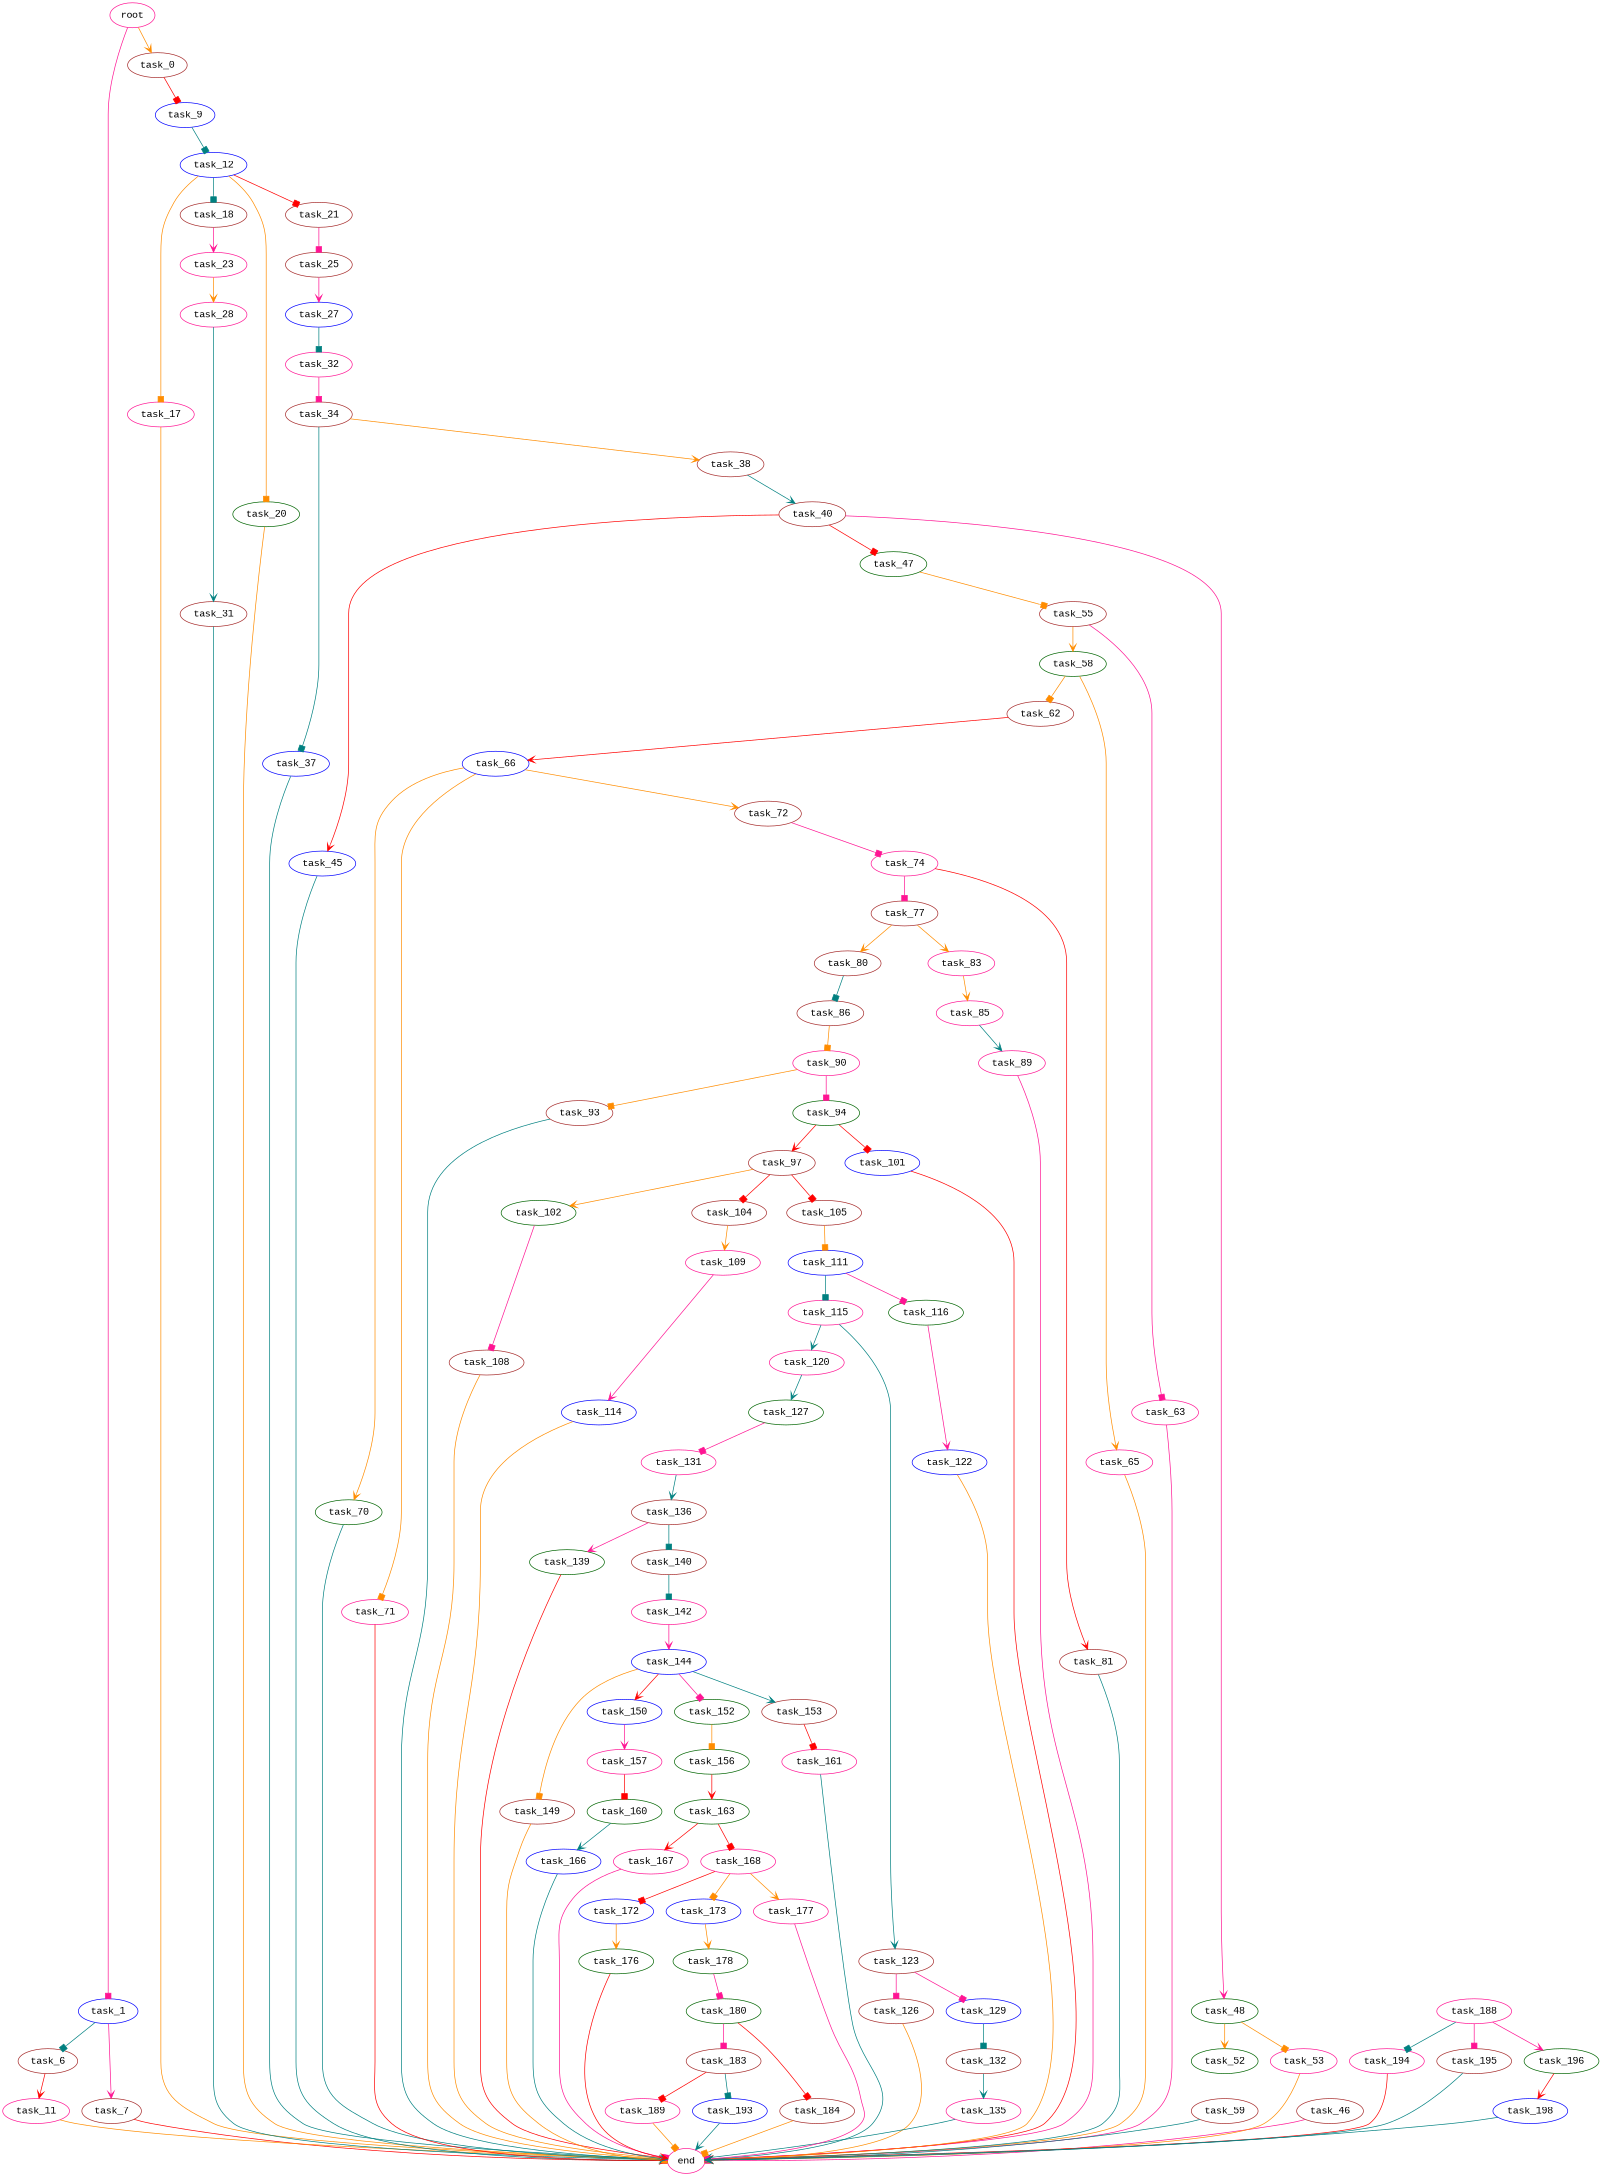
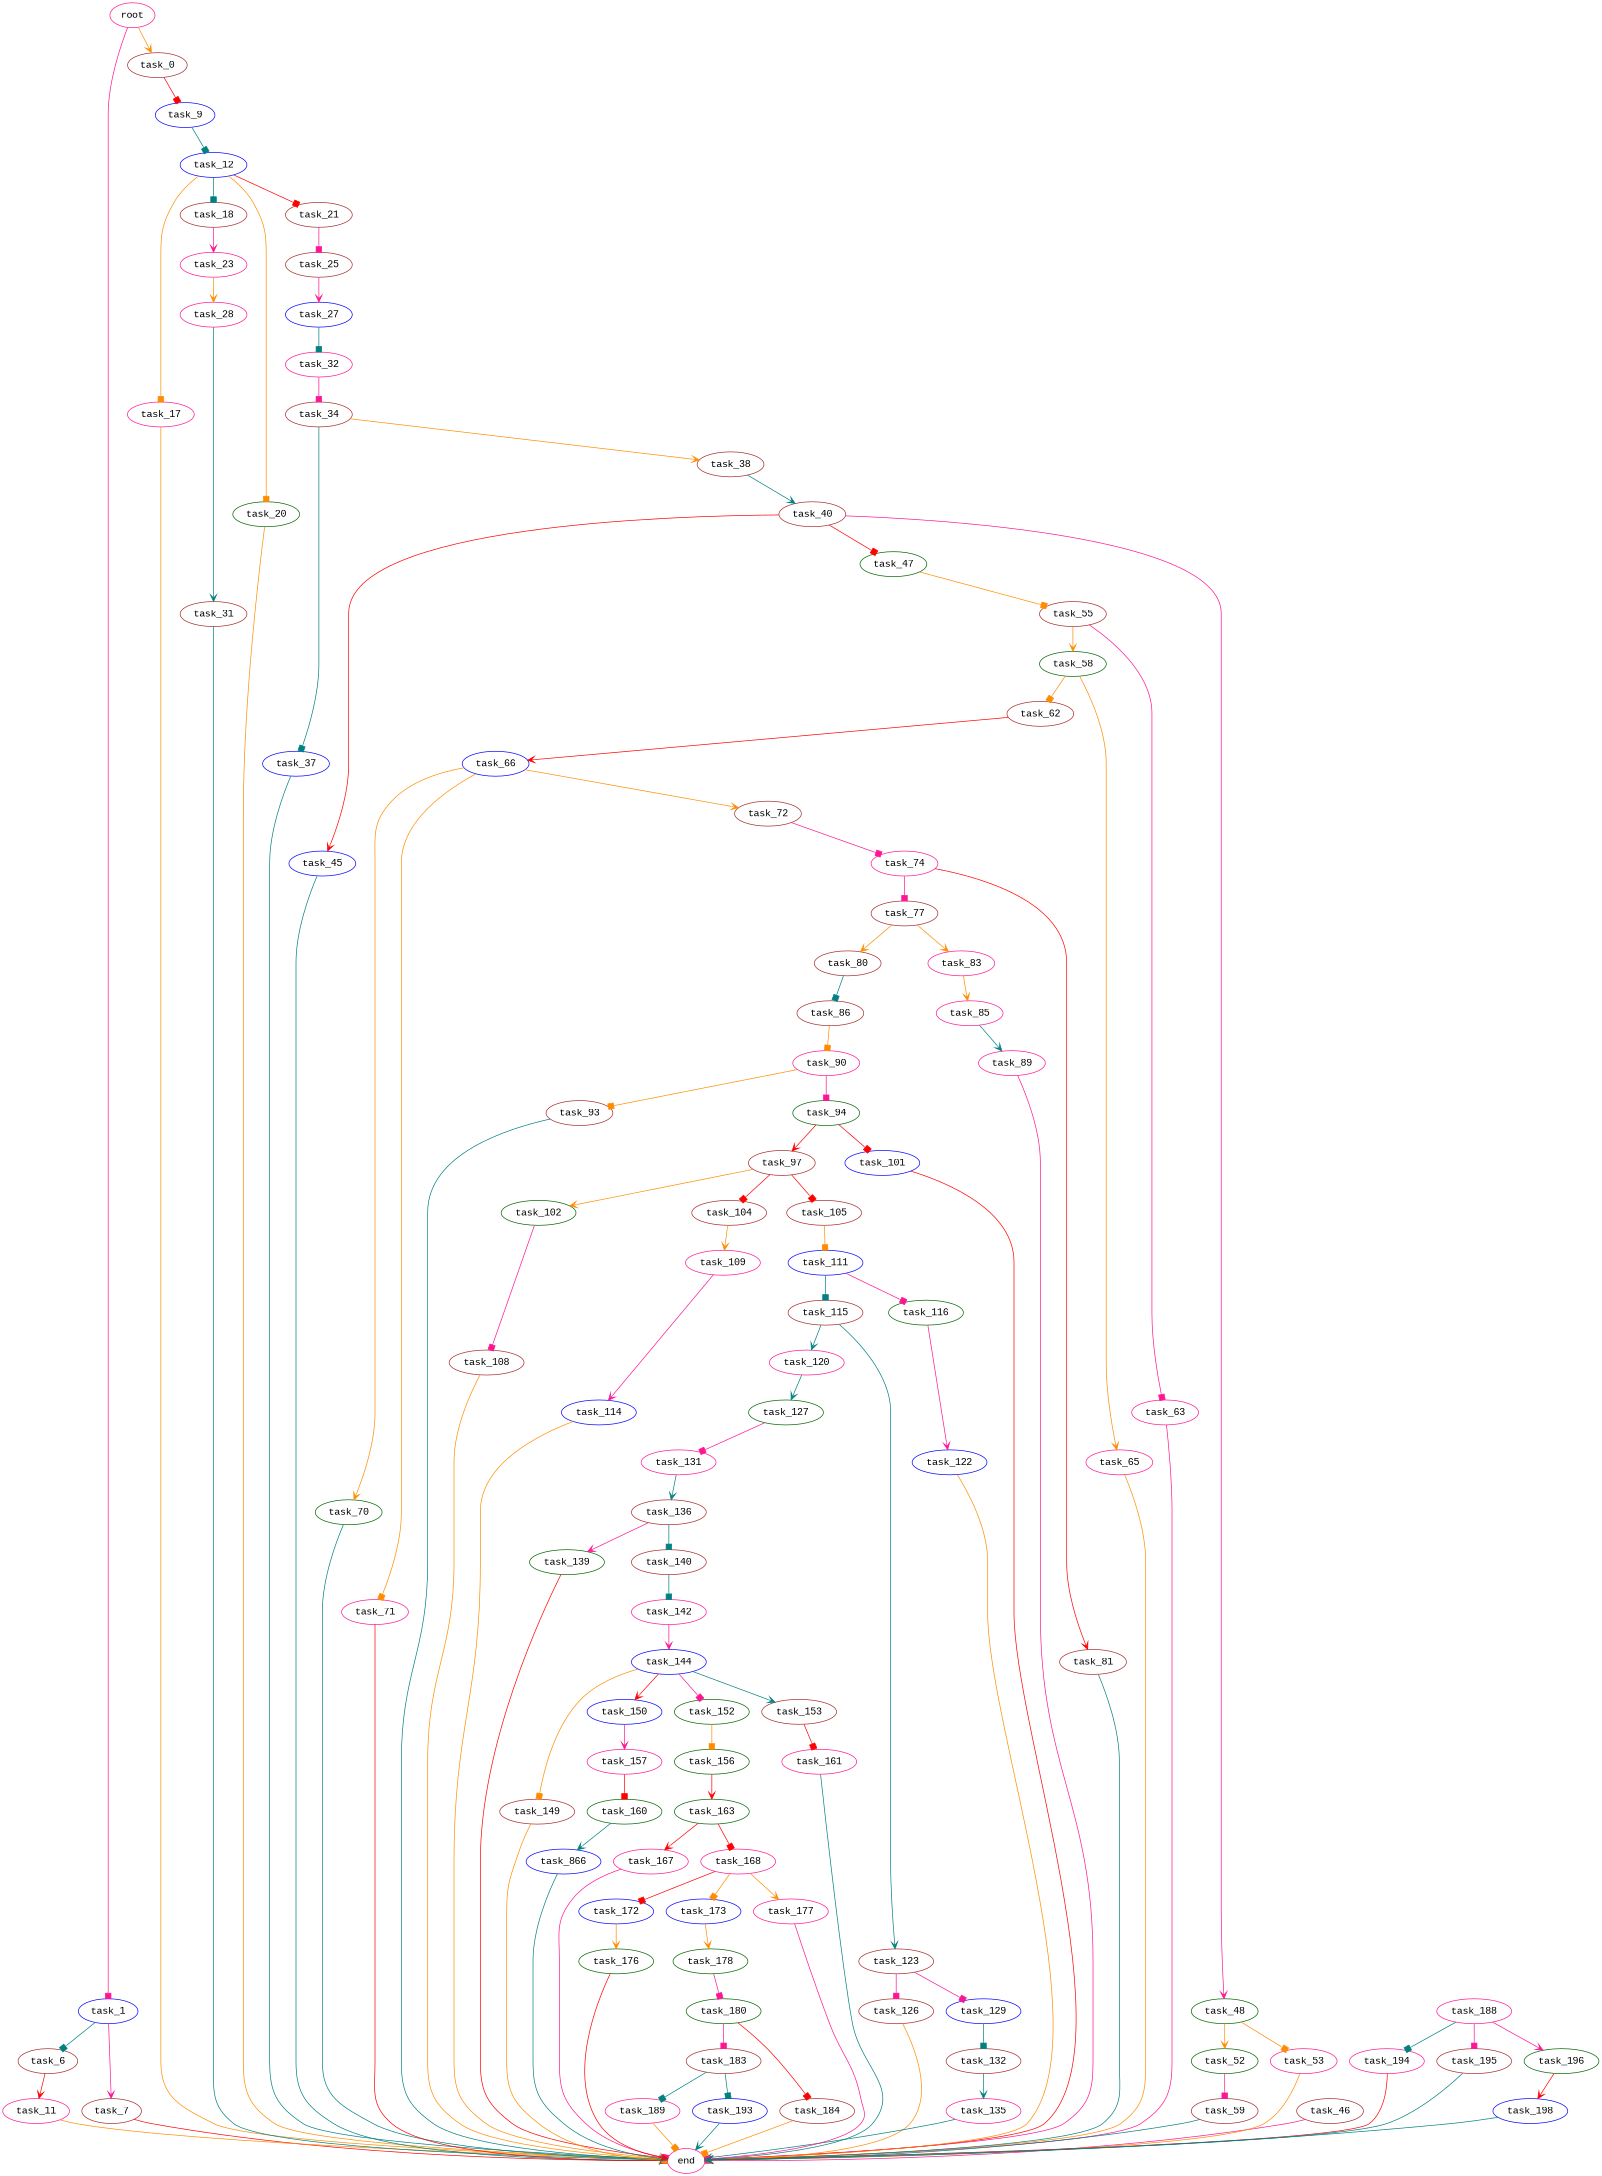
node "task_115": color deeppink -> brown
node "task_166": label "task_166" -> "task_866"
edge "task_52" -> "task_59": added
edge "task_183" -> "task_189": color red -> teal
